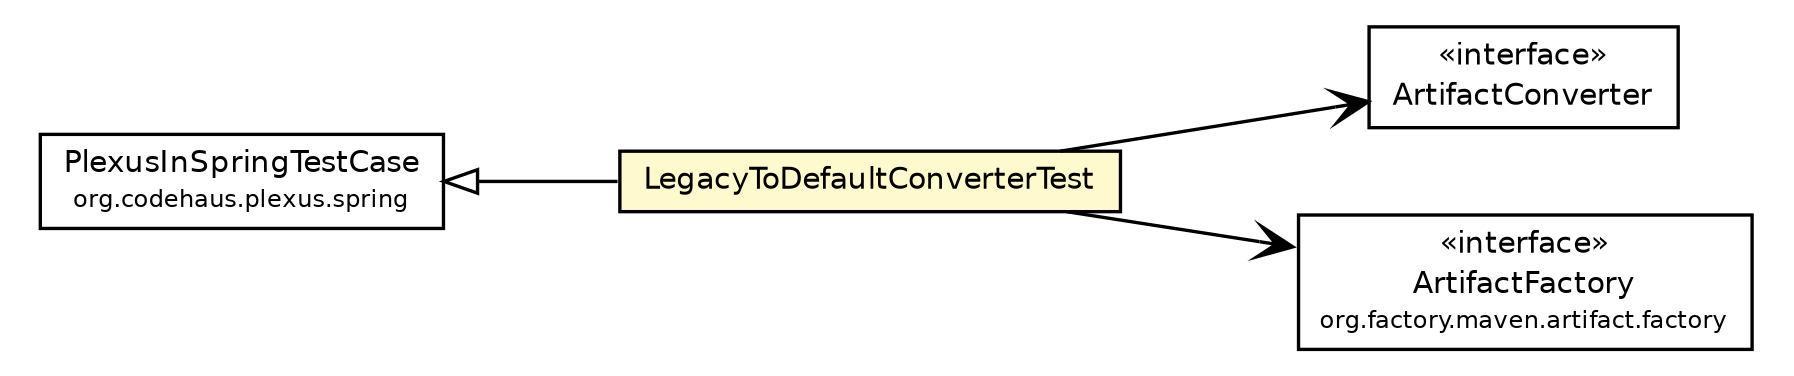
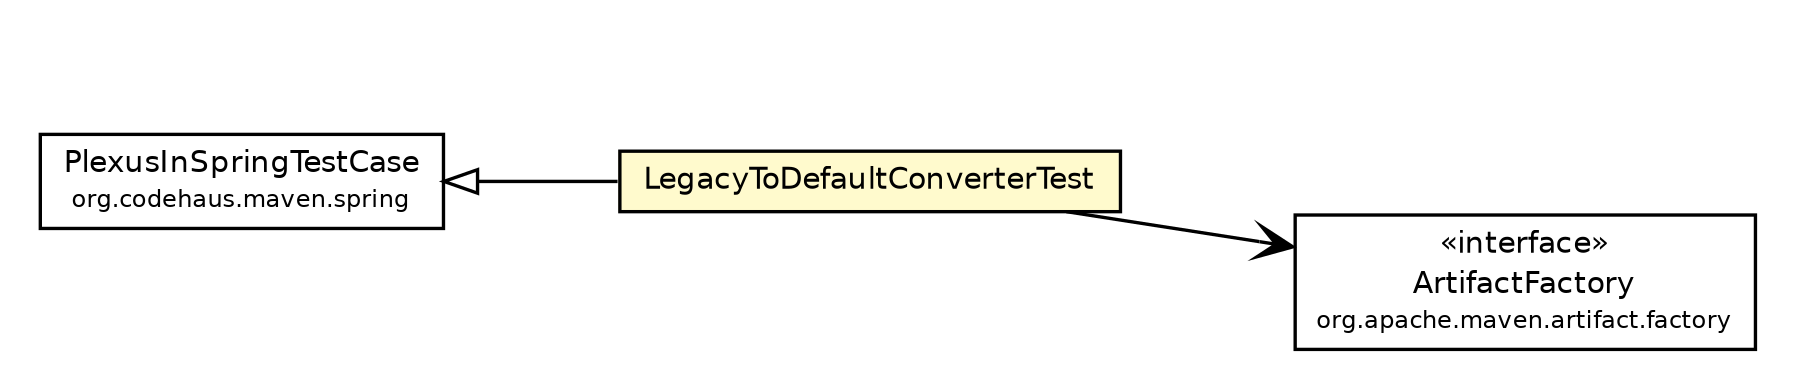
node "ArtifactConverter": removed
node "PlexusInSpringTestCase": text "org.codehaus.plexus.spring" -> "org.codehaus.maven.spring"
node "ArtifactFactory": text "org.factory.maven.artifact.factory" -> "org.apache.maven.artifact.factory"
